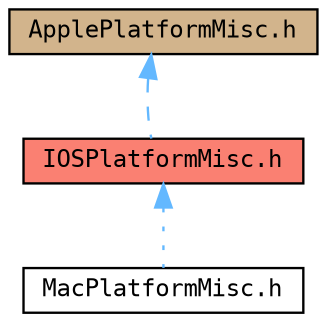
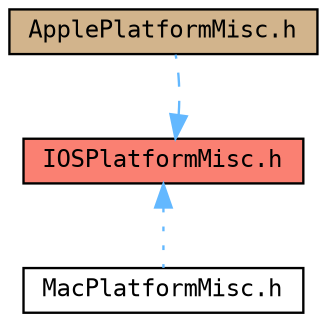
edge "IOSPlatformMisc.h" -> "ApplePlatformMisc.h": reversed
